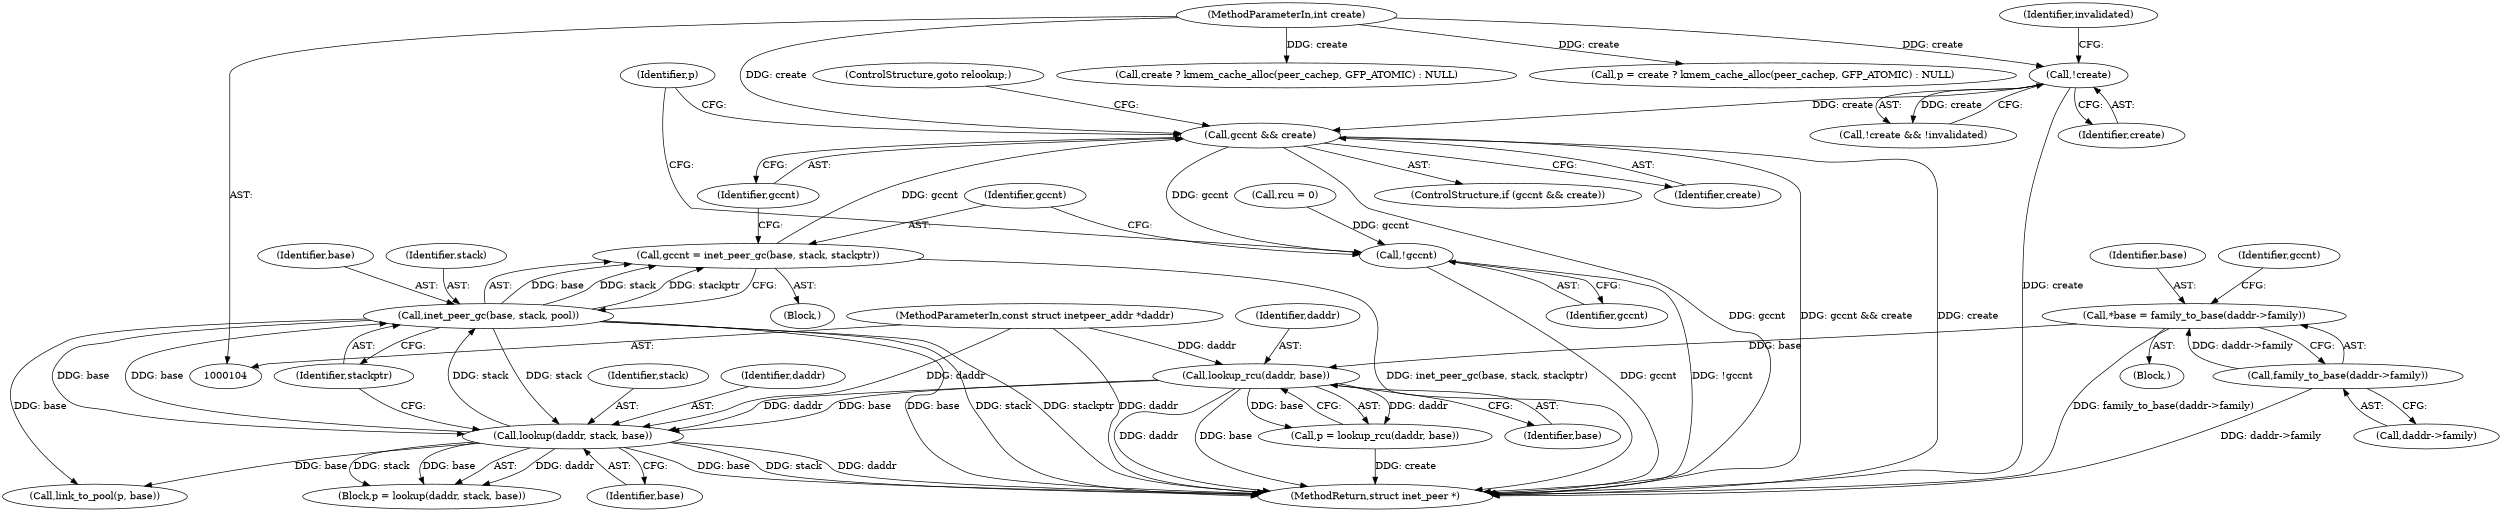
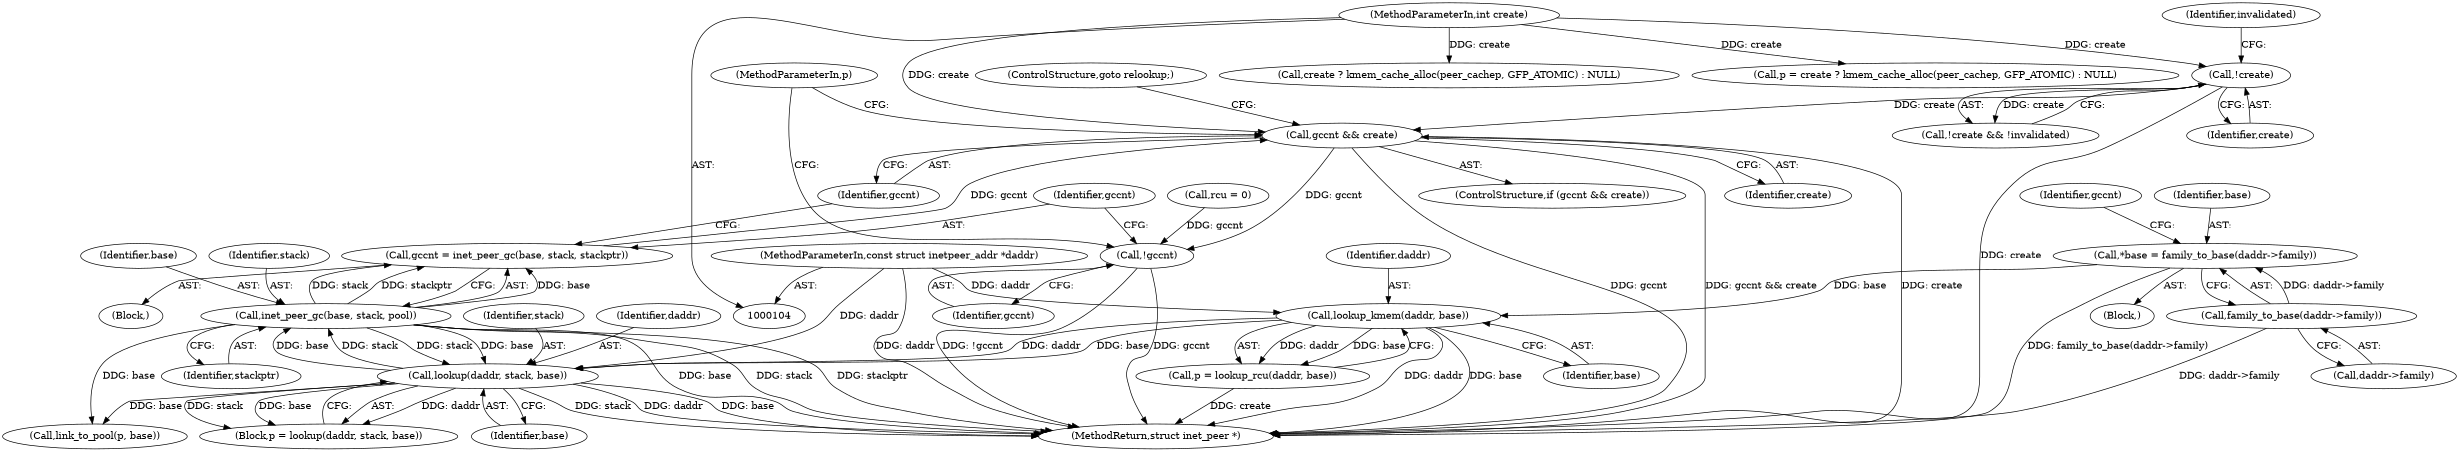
node "(Identifier,p)": label "(Identifier,p)" -> "(MethodParameterIn,p)"
edge "(Call,gccnt = inet_peer_gc(base, stack, stackptr))" -> "(MethodReturn,struct inet_peer *)": removed, label "DDG: inet_peer_gc(base, stack, stackptr)"
node "(Call,lookup_rcu(daddr, base))": label "(Call,lookup_rcu(daddr, base))" -> "(Call,lookup_kmem(daddr, base))"
edge "(Identifier,stackptr)" -> "(Call,lookup(daddr, stack, base))": now "(Block,p = lookup(daddr, stack, base))" -> "(Call,lookup(daddr, stack, base))"
